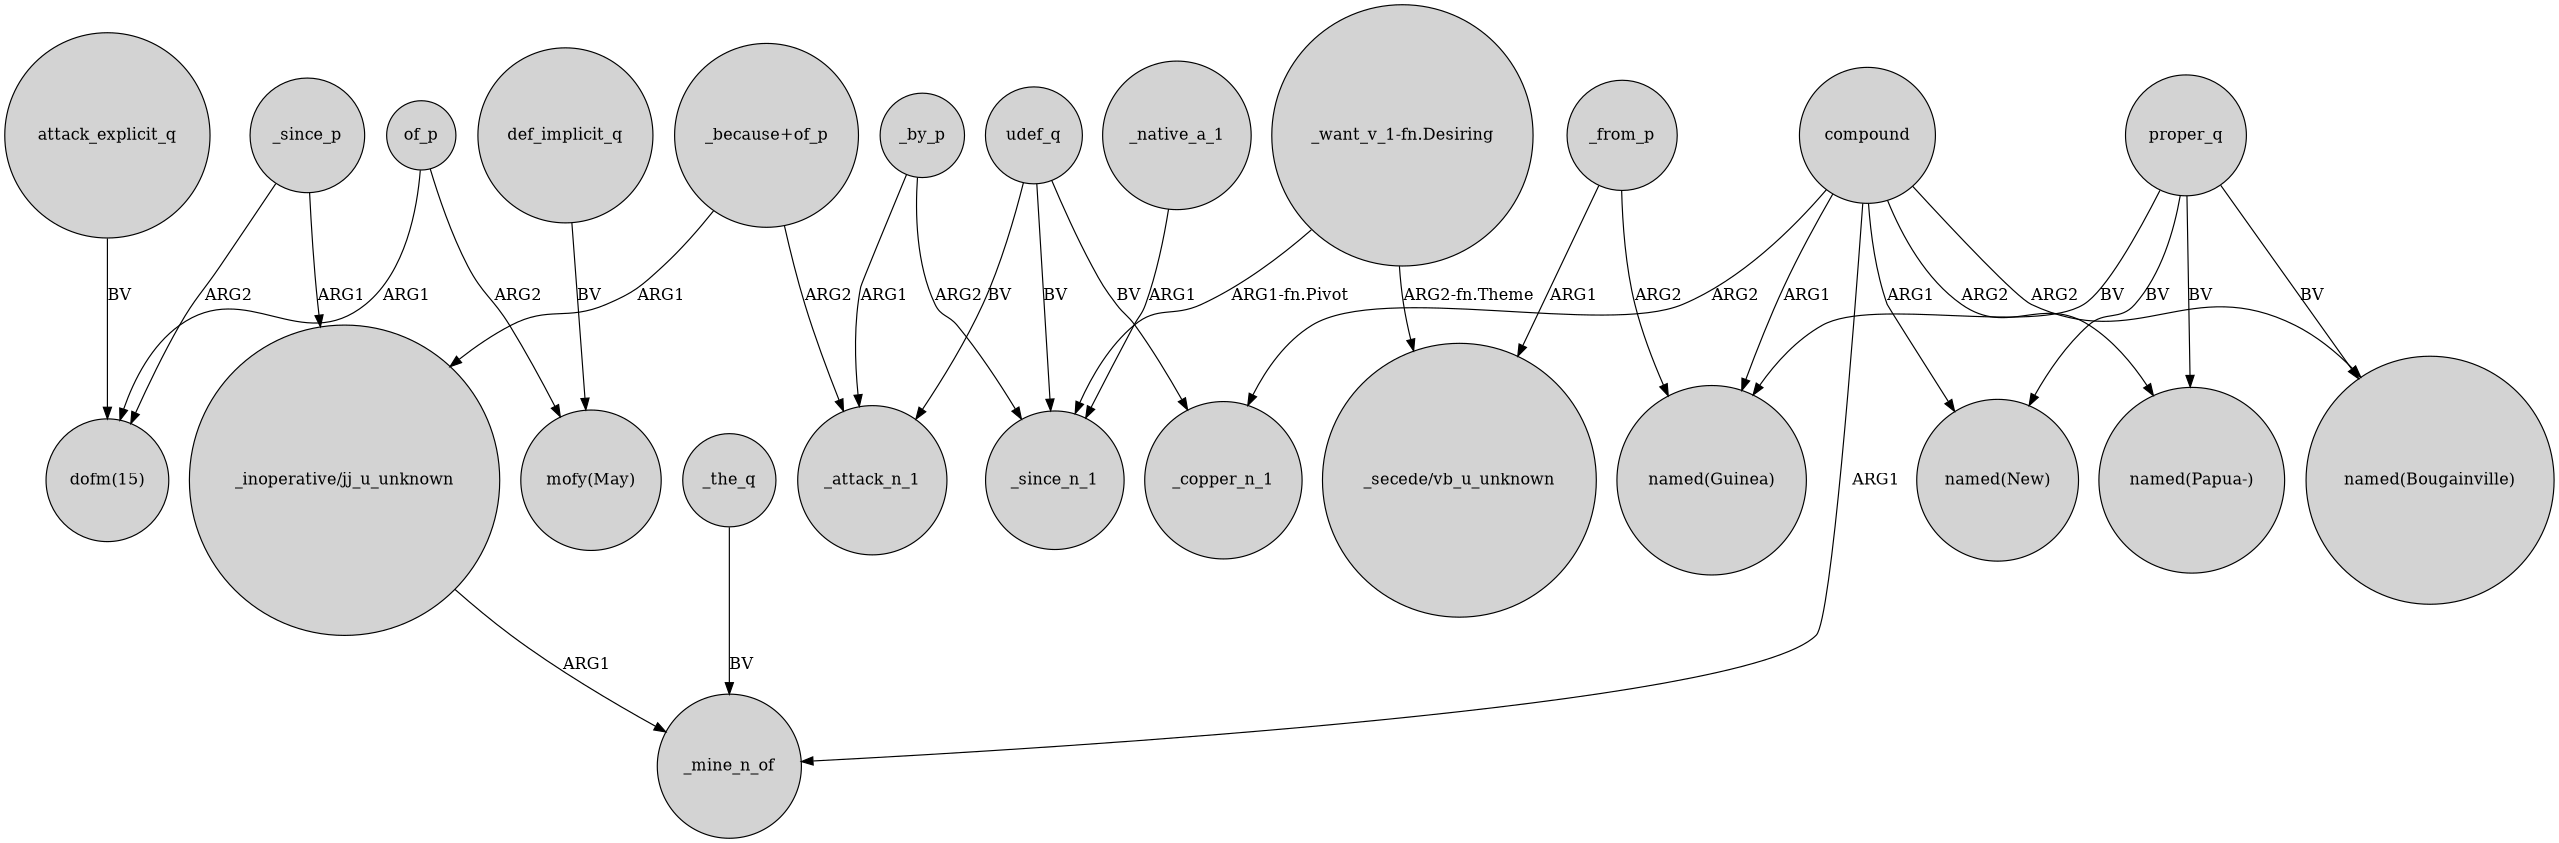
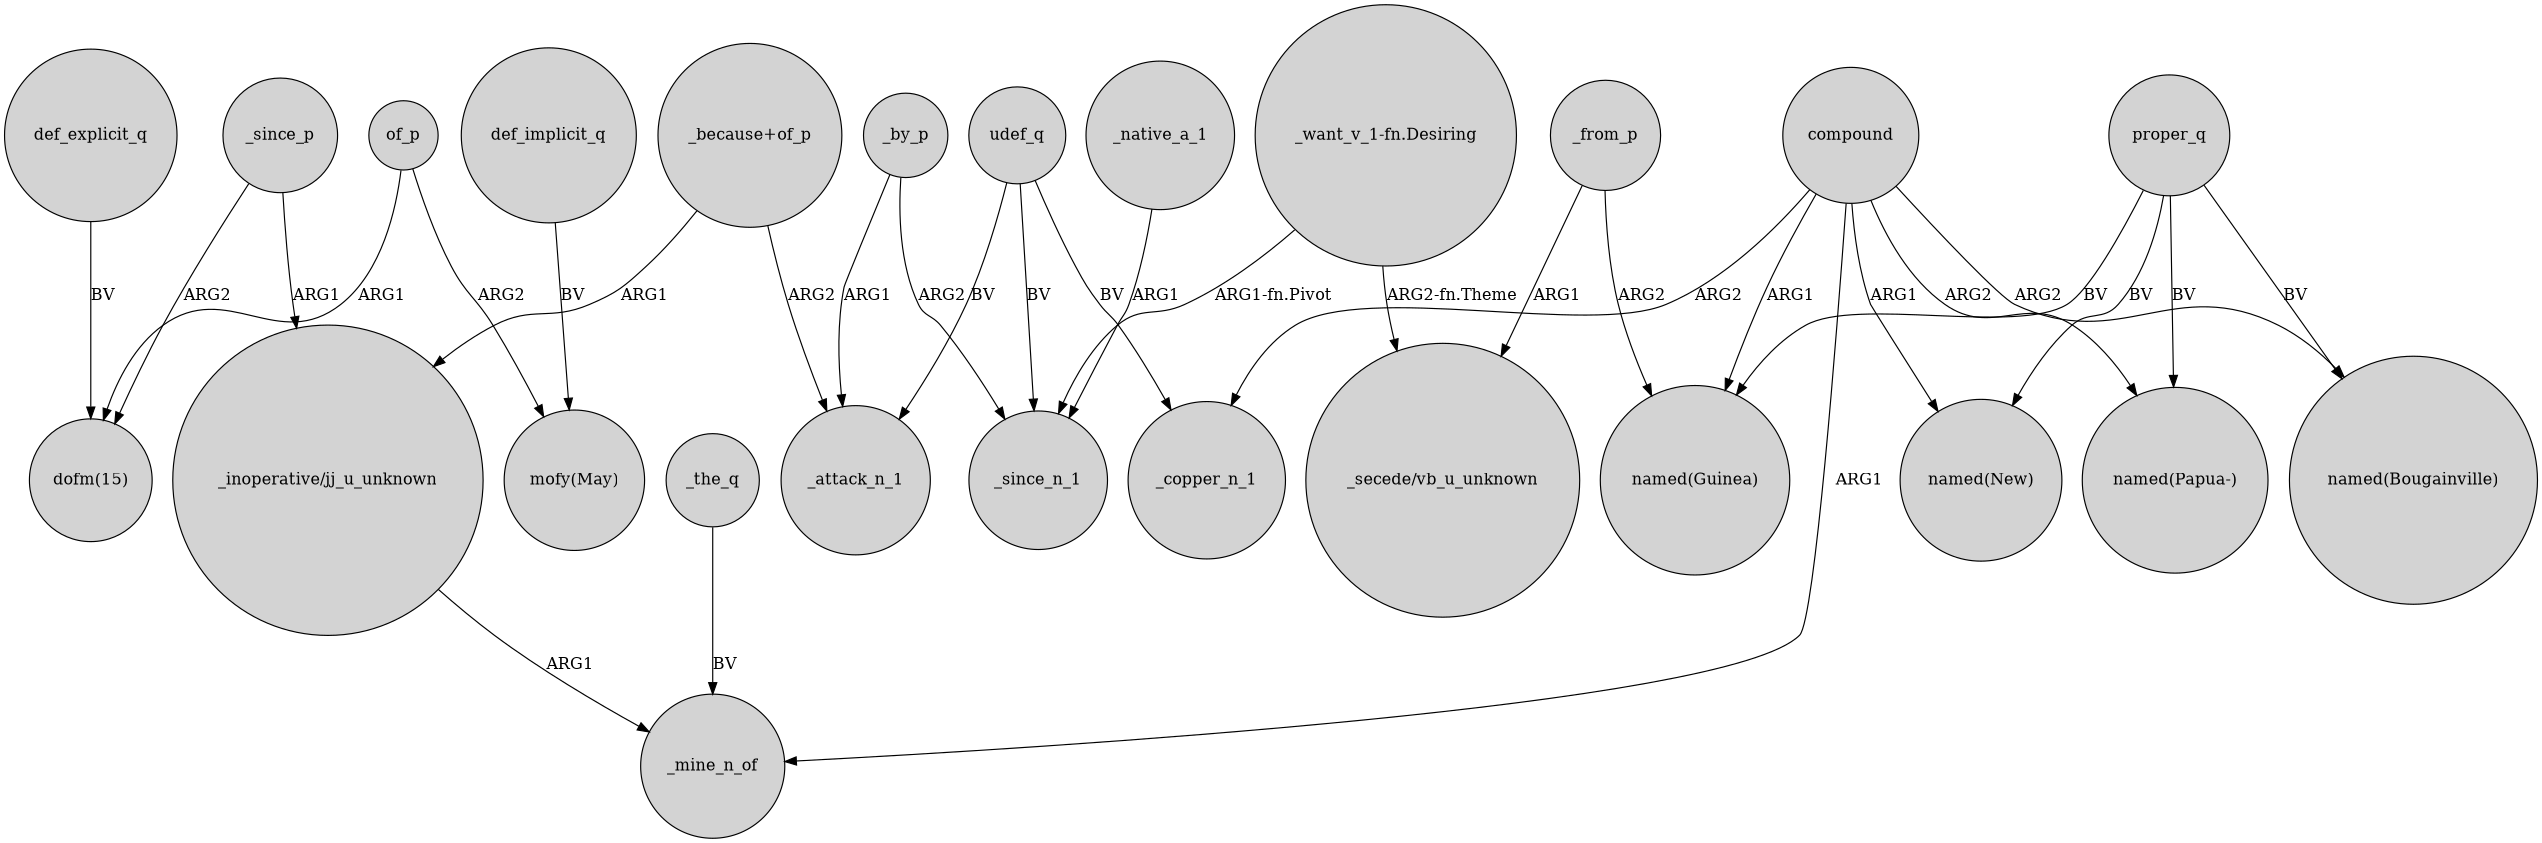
node "attack_explicit_q": label "attack_explicit_q" -> "def_explicit_q"
